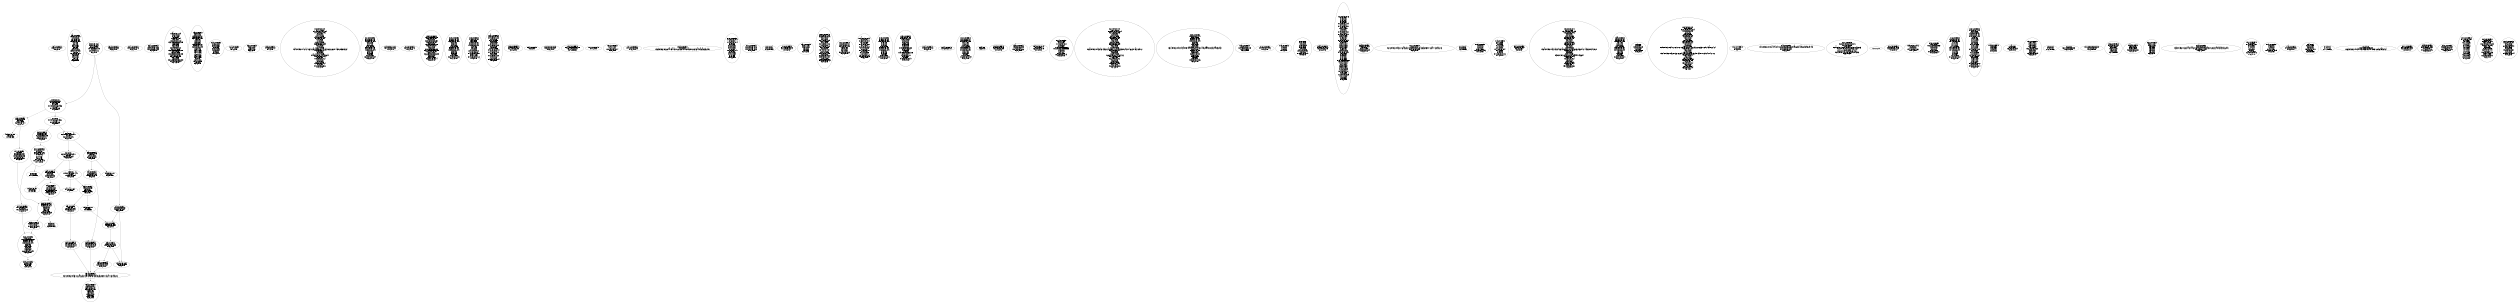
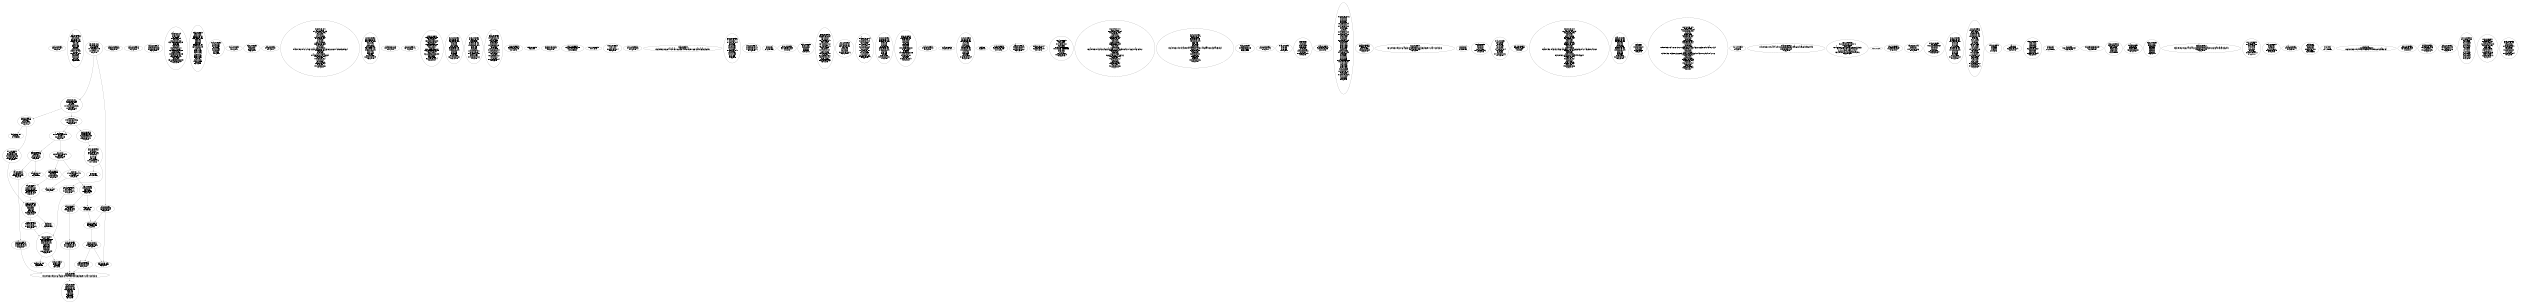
node "0xd1:PUSH1 0x0 0xd3:DUP1 0xd4:REVERT": removed
node "0x6e9:PUSH1 0x0 0x6eb:DUP1 0x6ec:REVERT": added
